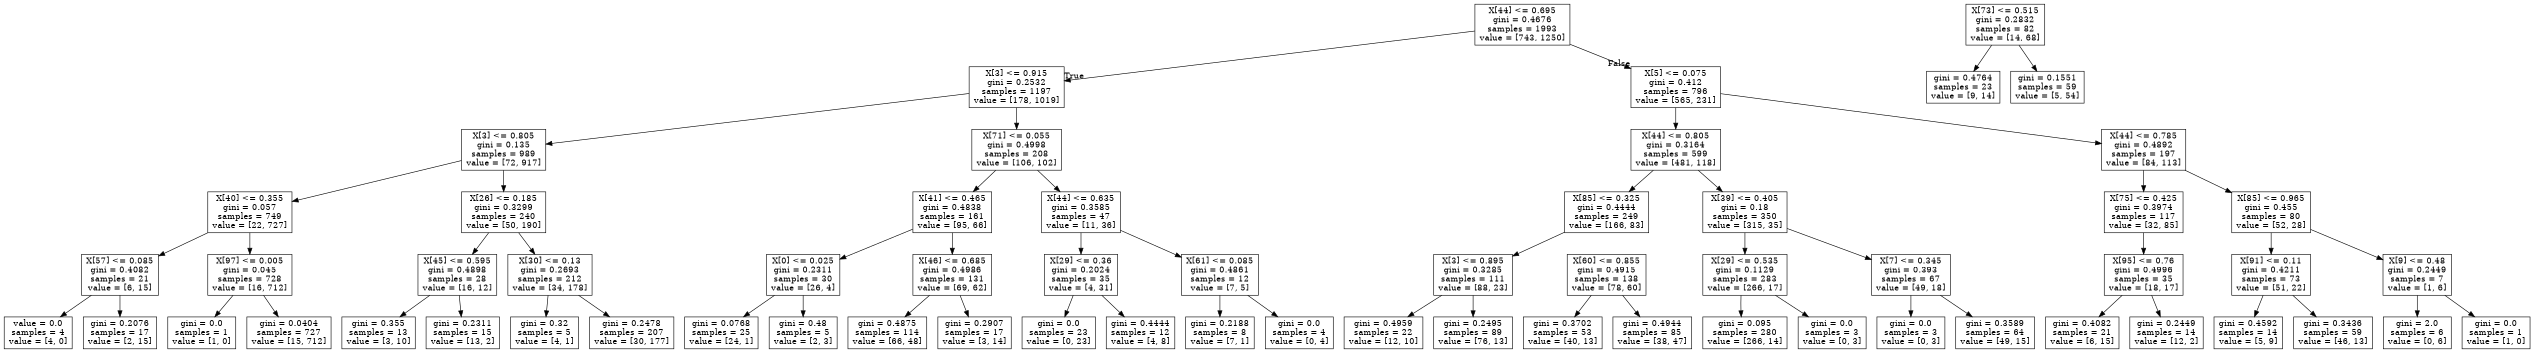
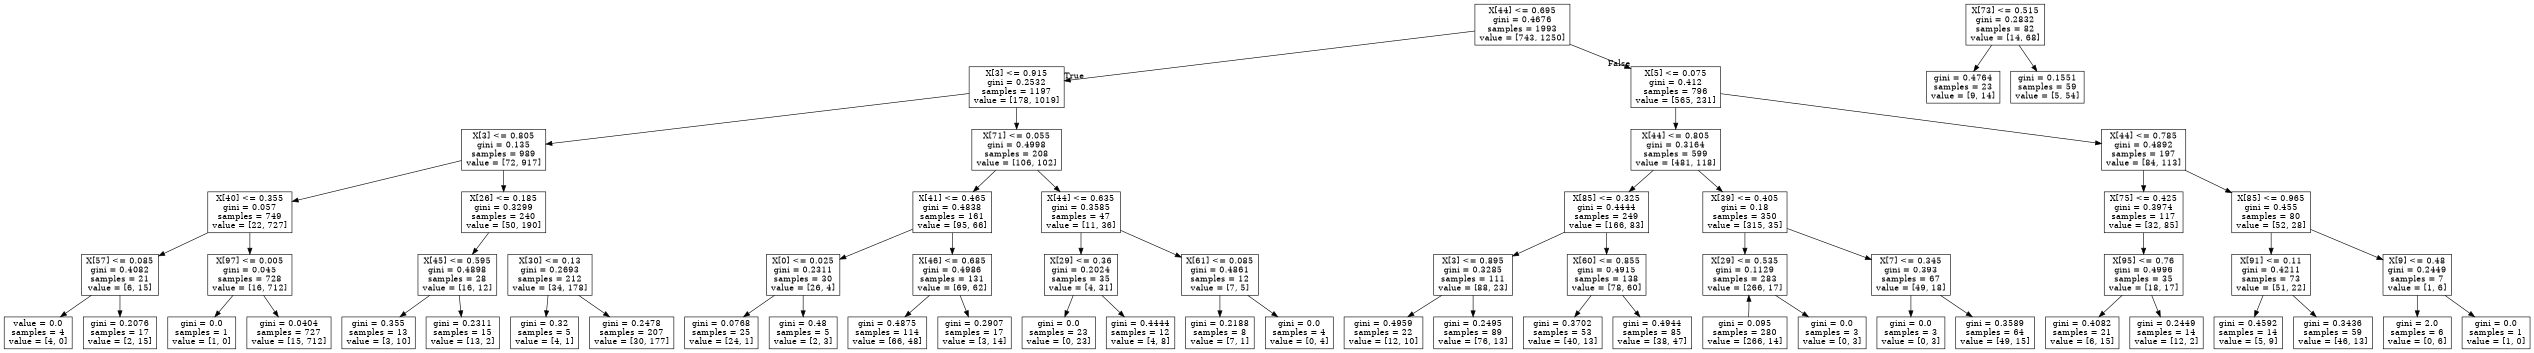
edge "X[85] <= 0.325 gini = 0.4444 samples = 249 value = [166, 83]" -> "X[60] <= 0.855 gini = 0.4915 samples = 138 value = [78, 60]": added
edge "X[26] <= 0.185 gini = 0.3299 samples = 240 value = [50, 190]" -> "X[30] <= 0.13 gini = 0.2693 samples = 212 value = [34, 178]": removed
edge "X[29] <= 0.535 gini = 0.1129 samples = 283 value = [266, 17]" -> "gini = 0.095 samples = 280 value = [266, 14]": reversed
